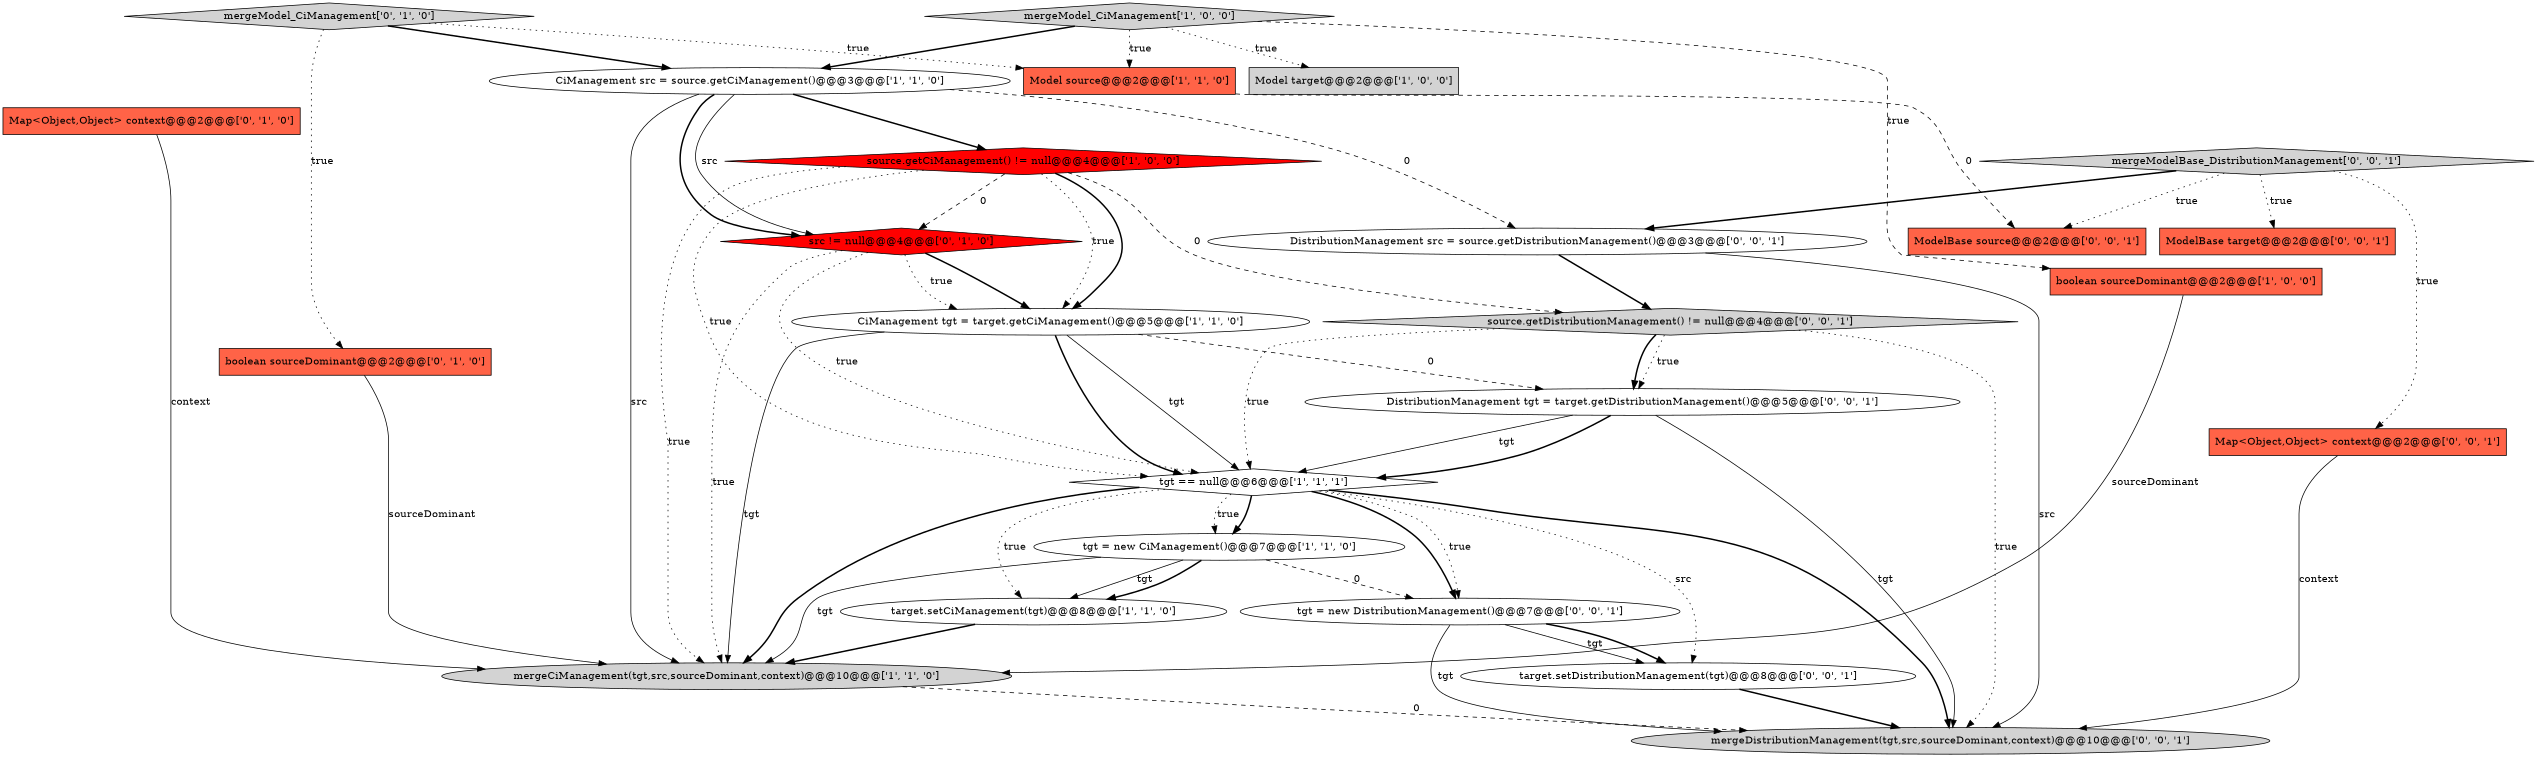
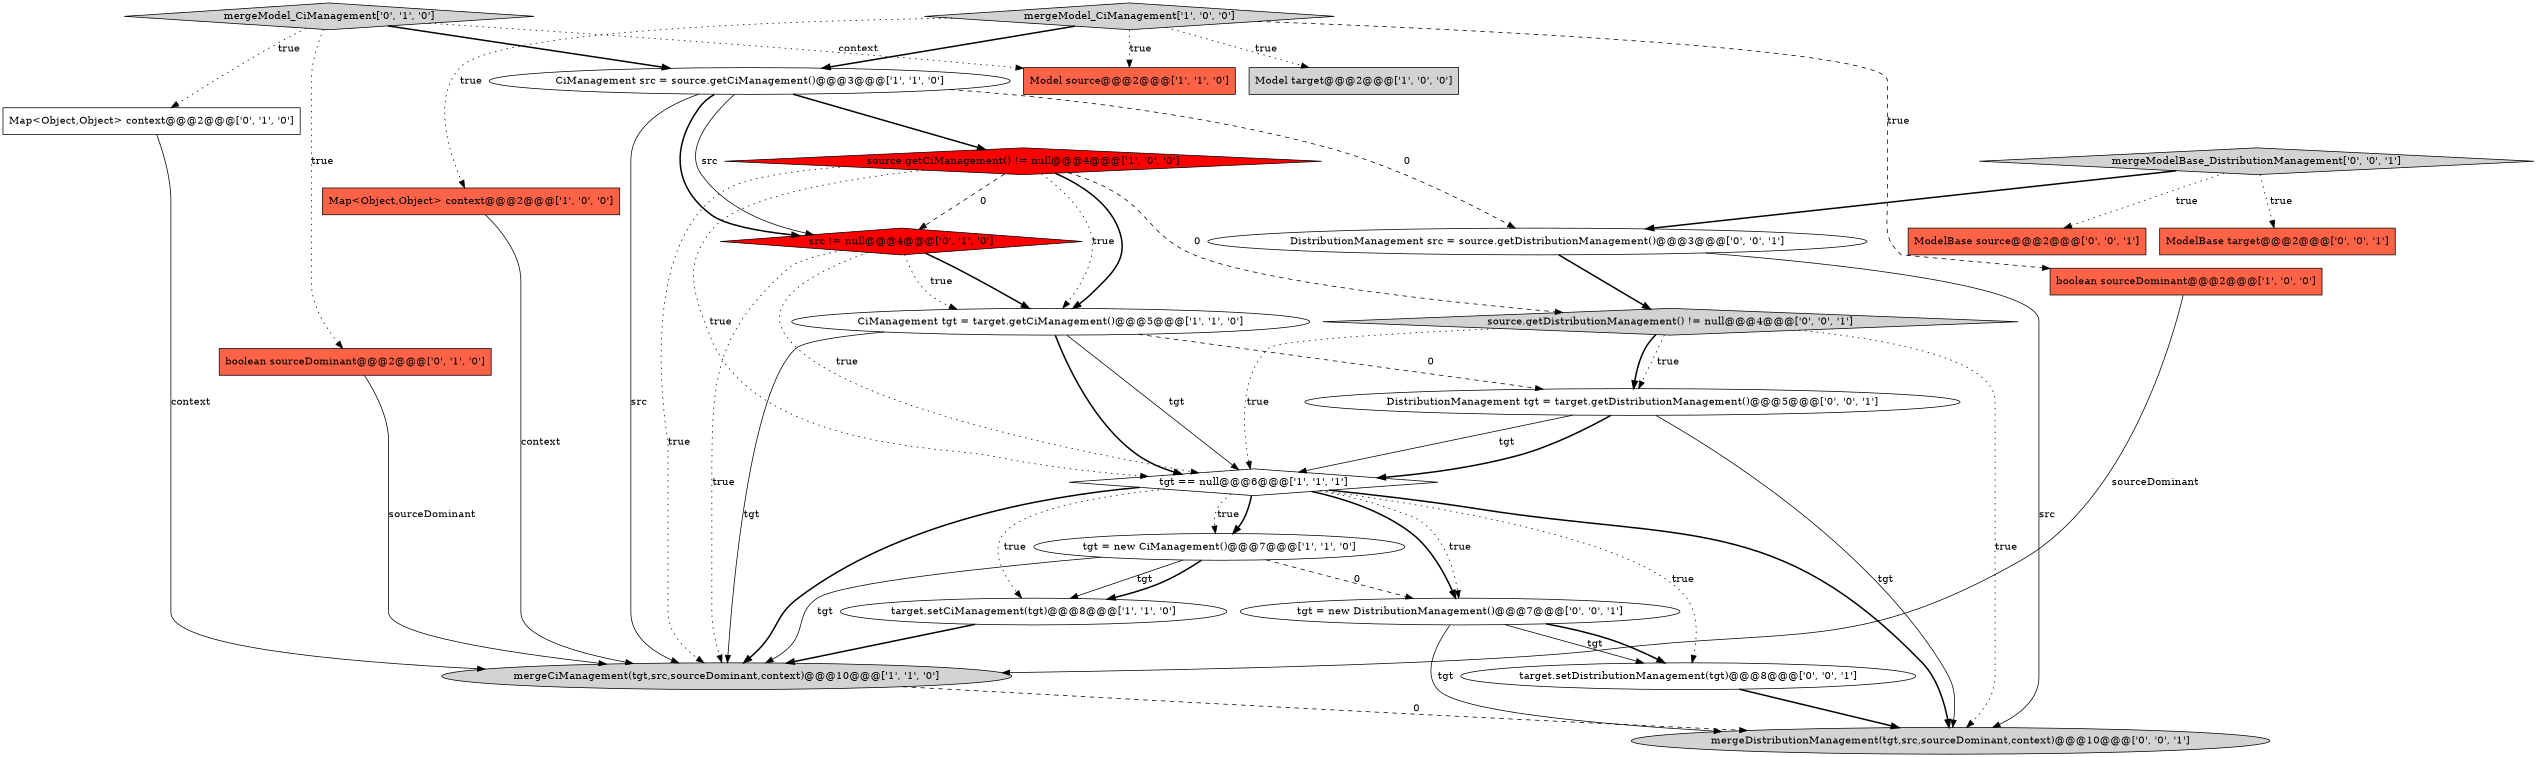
edge "mergeModel_CiManagement['0', '1', '0']" -> "Model source@@@2@@@['1', '1', '0']": label "true" -> "context"
edge "mergeModel_CiManagement['0', '1', '0']" -> "Map<Object,Object> context@@@2@@@['0', '1', '0']": added, label "true"
edge "Model source@@@2@@@['1', '1', '0']" -> "ModelBase source@@@2@@@['0', '0', '1']": removed, label "0"
node "Map<Object,Object> context@@@2@@@['0', '1', '0']": fillcolor tomato -> white
node "Map<Object,Object> context@@@2@@@['1', '0', '0']": added
node "Map<Object,Object> context@@@2@@@['0', '0', '1']": removed
edge "tgt == null@@@6@@@['1', '1', '1']" -> "target.setDistributionManagement(tgt)@@@8@@@['0', '0', '1']": label "src" -> "true"
